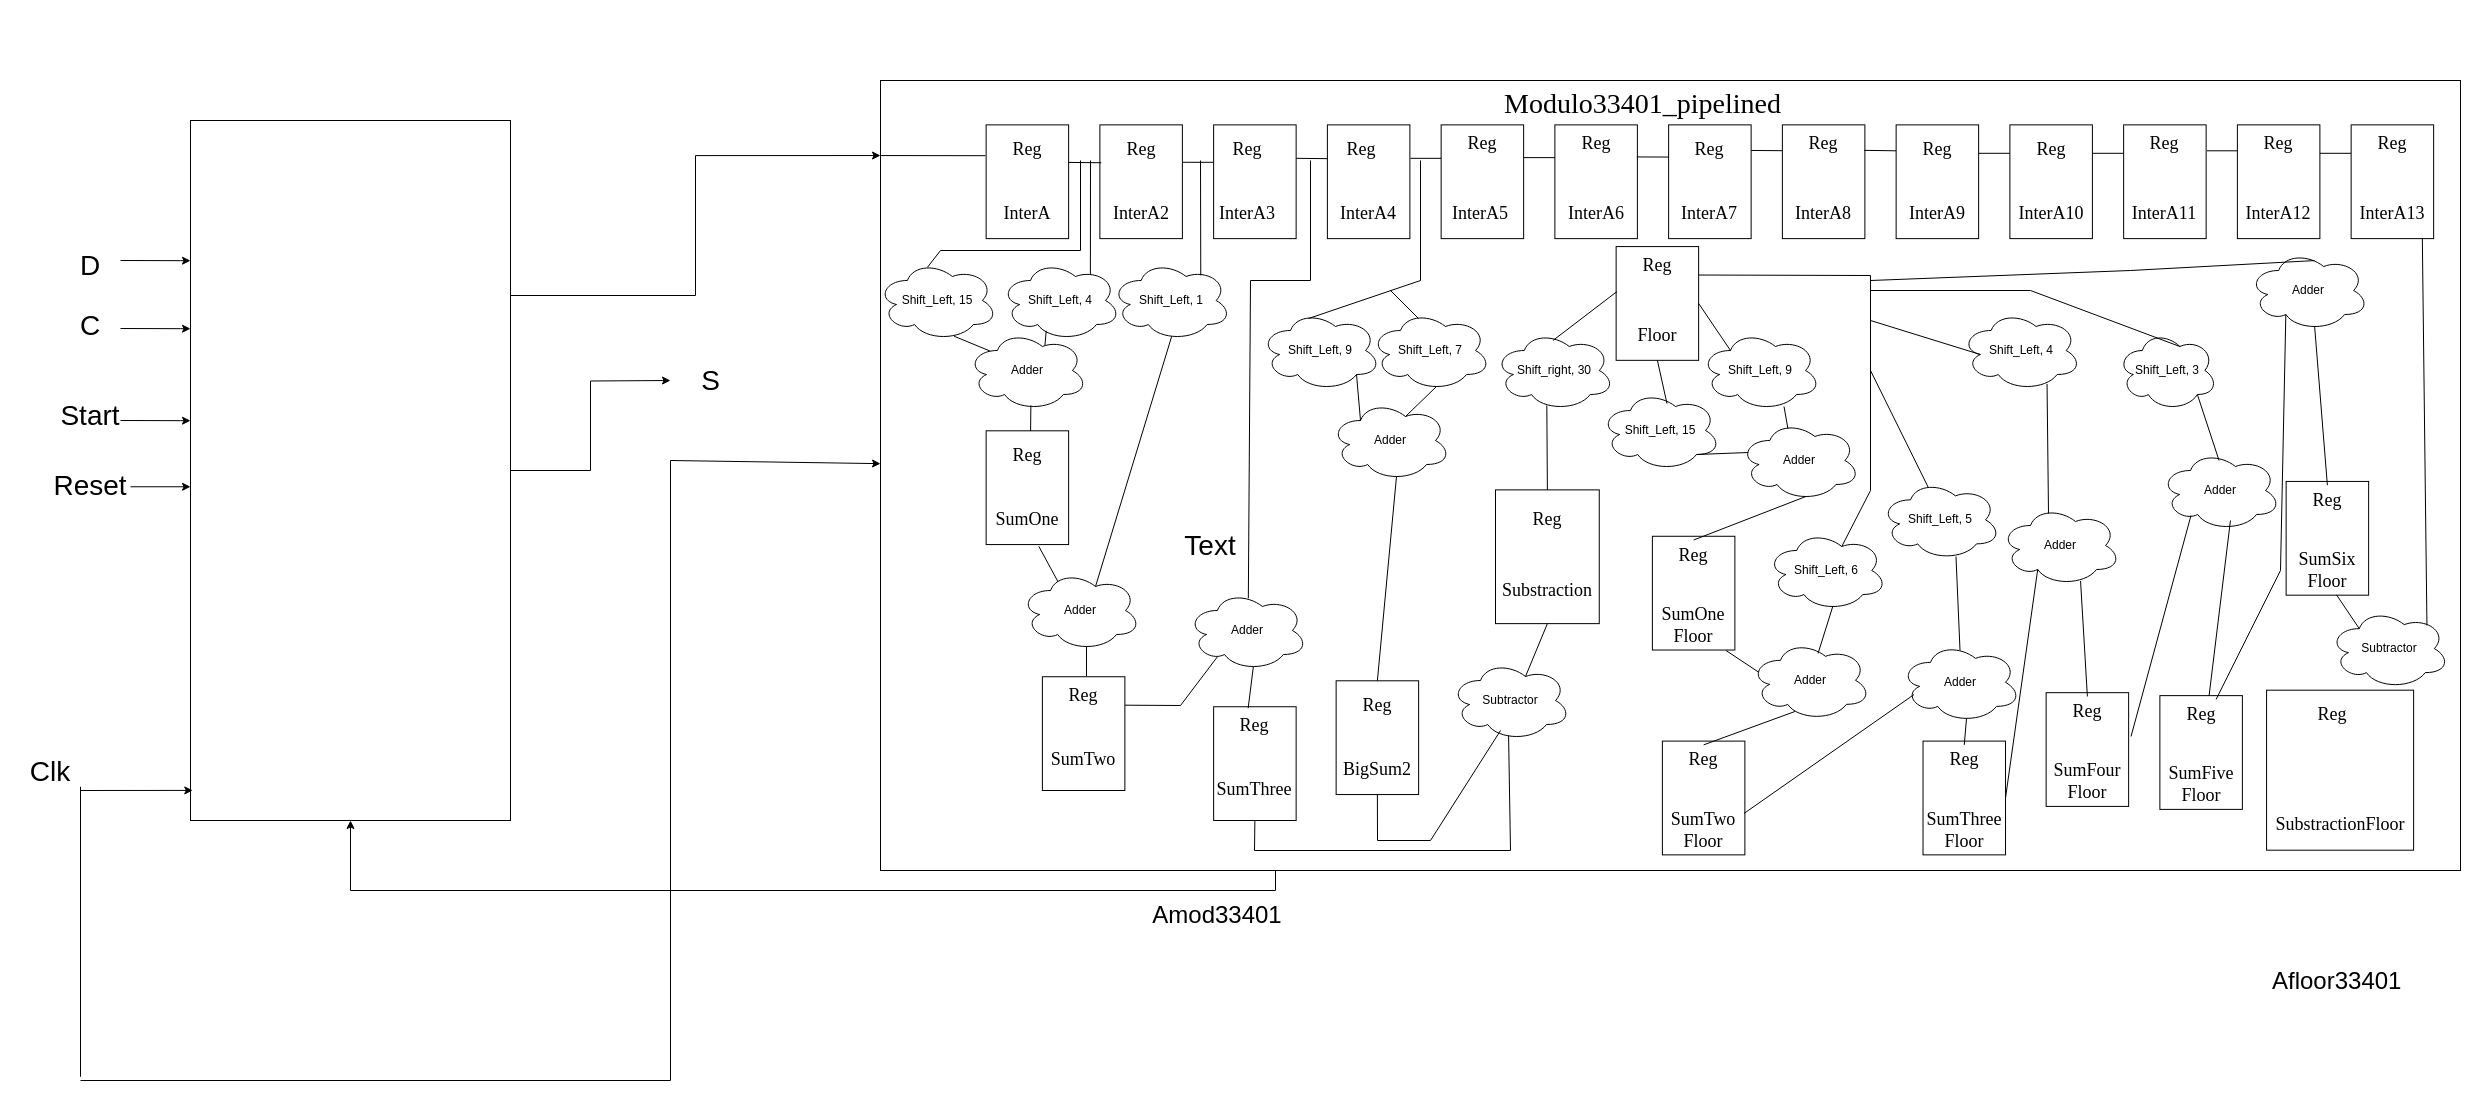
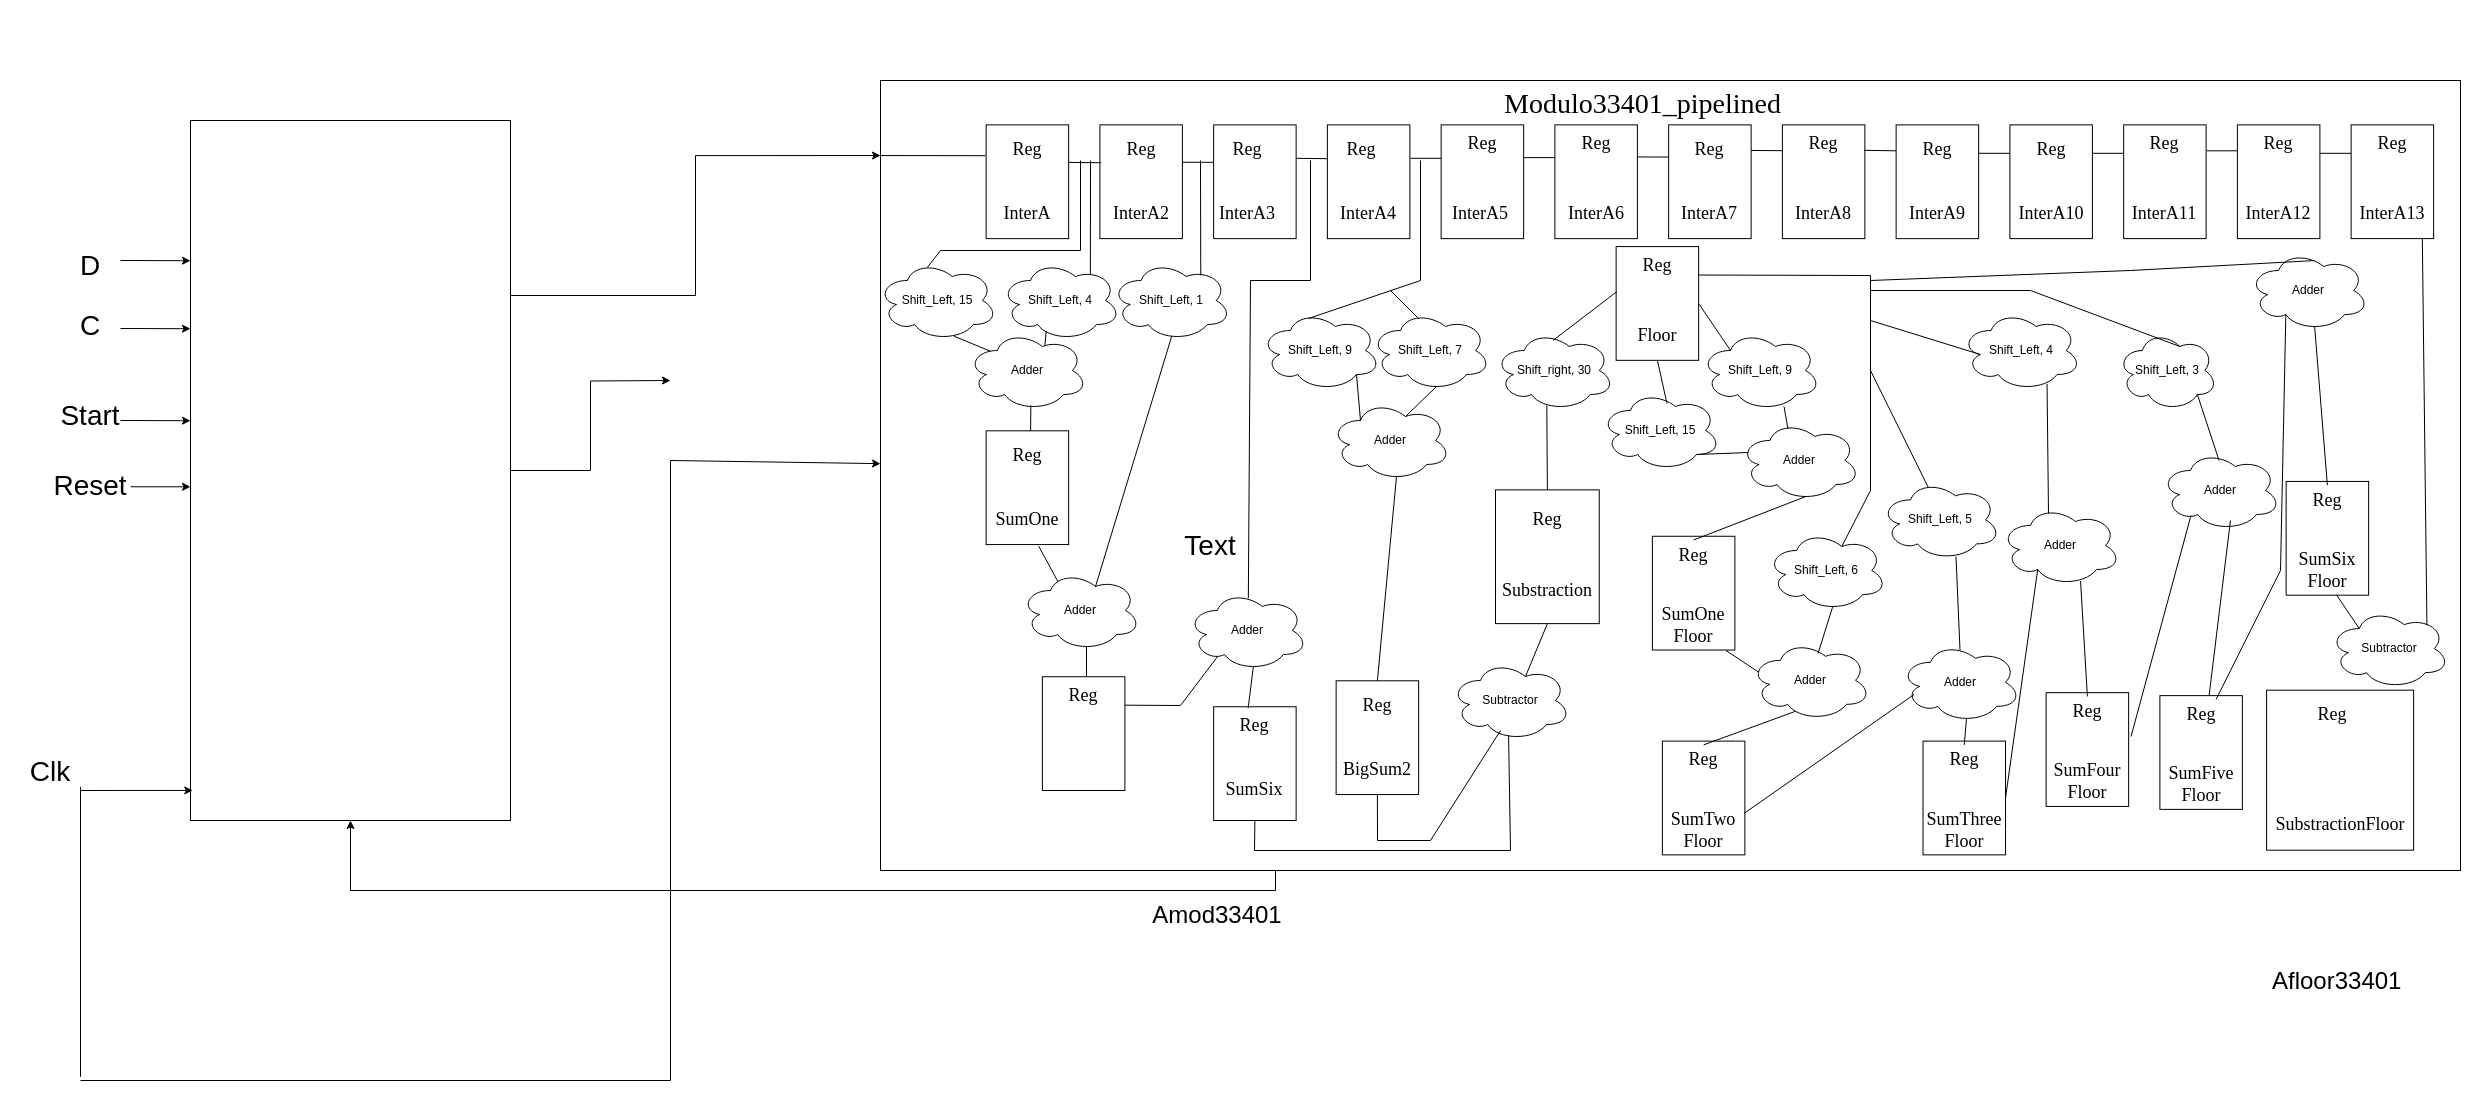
node "S": removed
node "SumTwo": removed
node "SumThree": label "SumThree" -> "SumSix"
